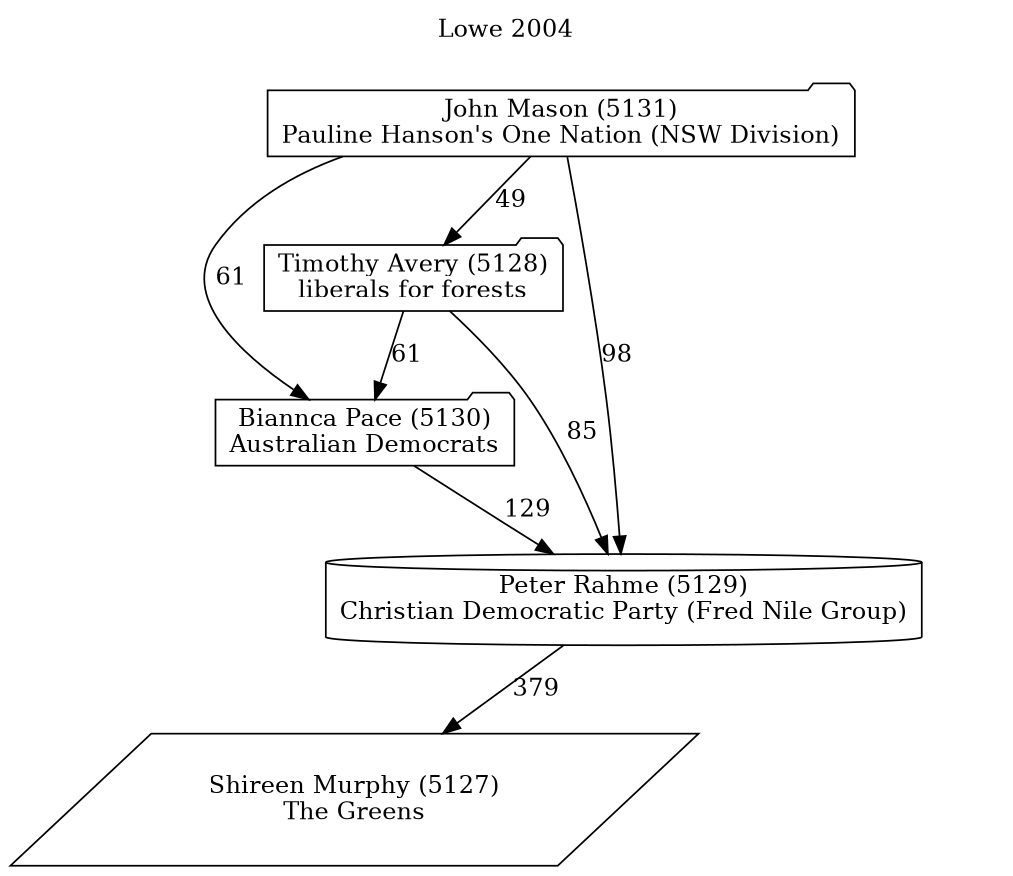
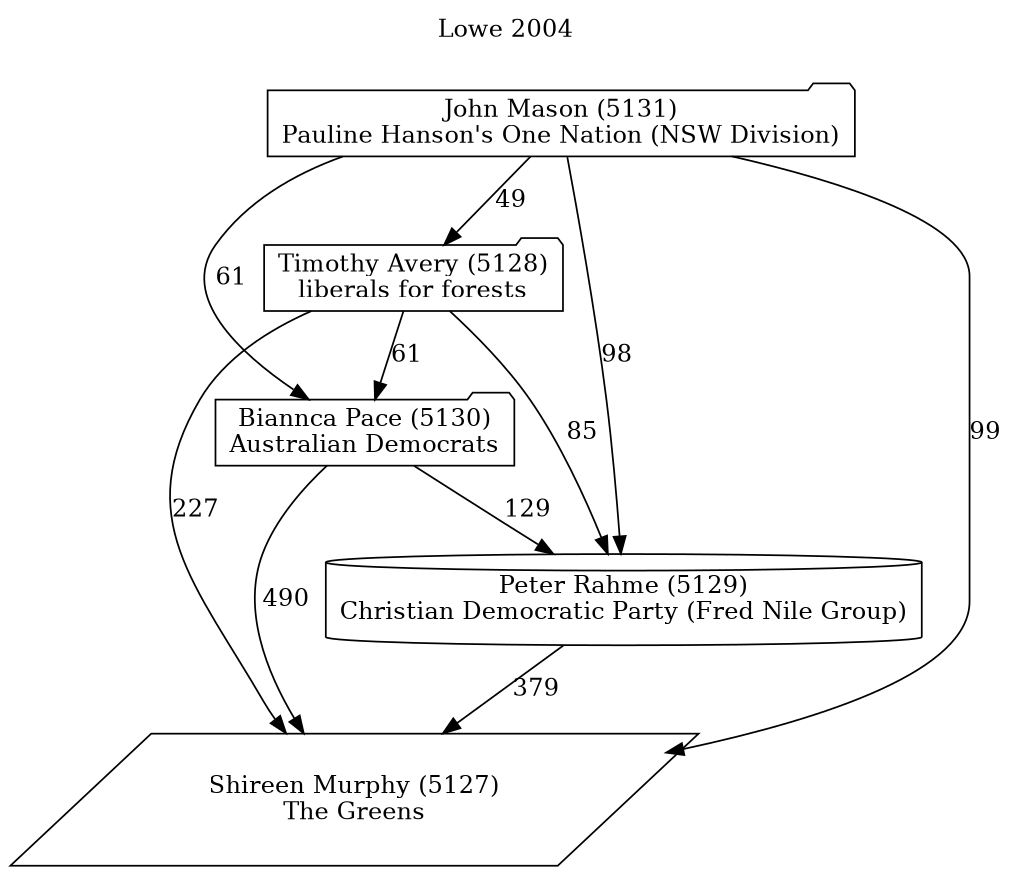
edge "John Mason (5131) Pauline Hanson's One Nation (NSW Division)" -> "Shireen Murphy (5127) The Greens": added, label "99"
edge "Timothy Avery (5128) liberals for forests" -> "Shireen Murphy (5127) The Greens": added, label "227"
edge "Biannca Pace (5130) Australian Democrats" -> "Shireen Murphy (5127) The Greens": added, label "490"
